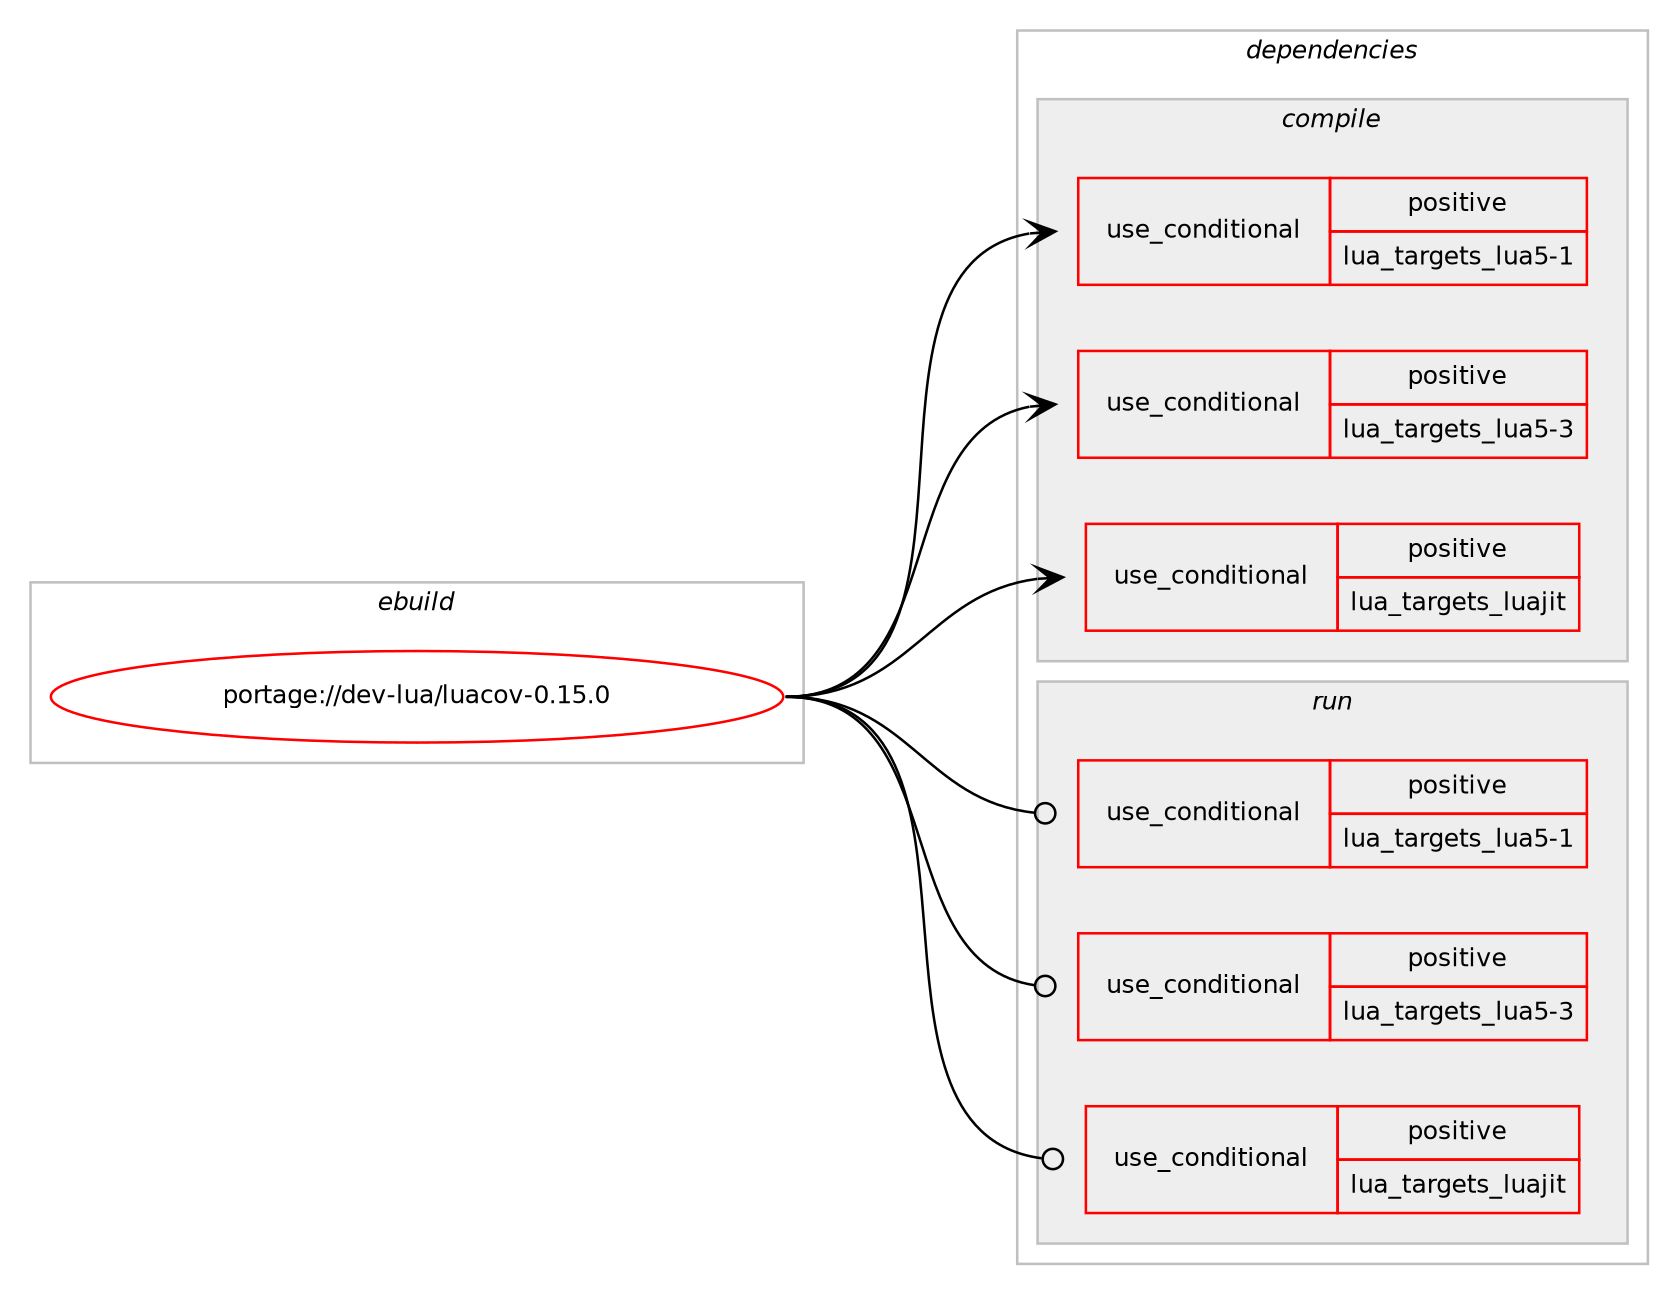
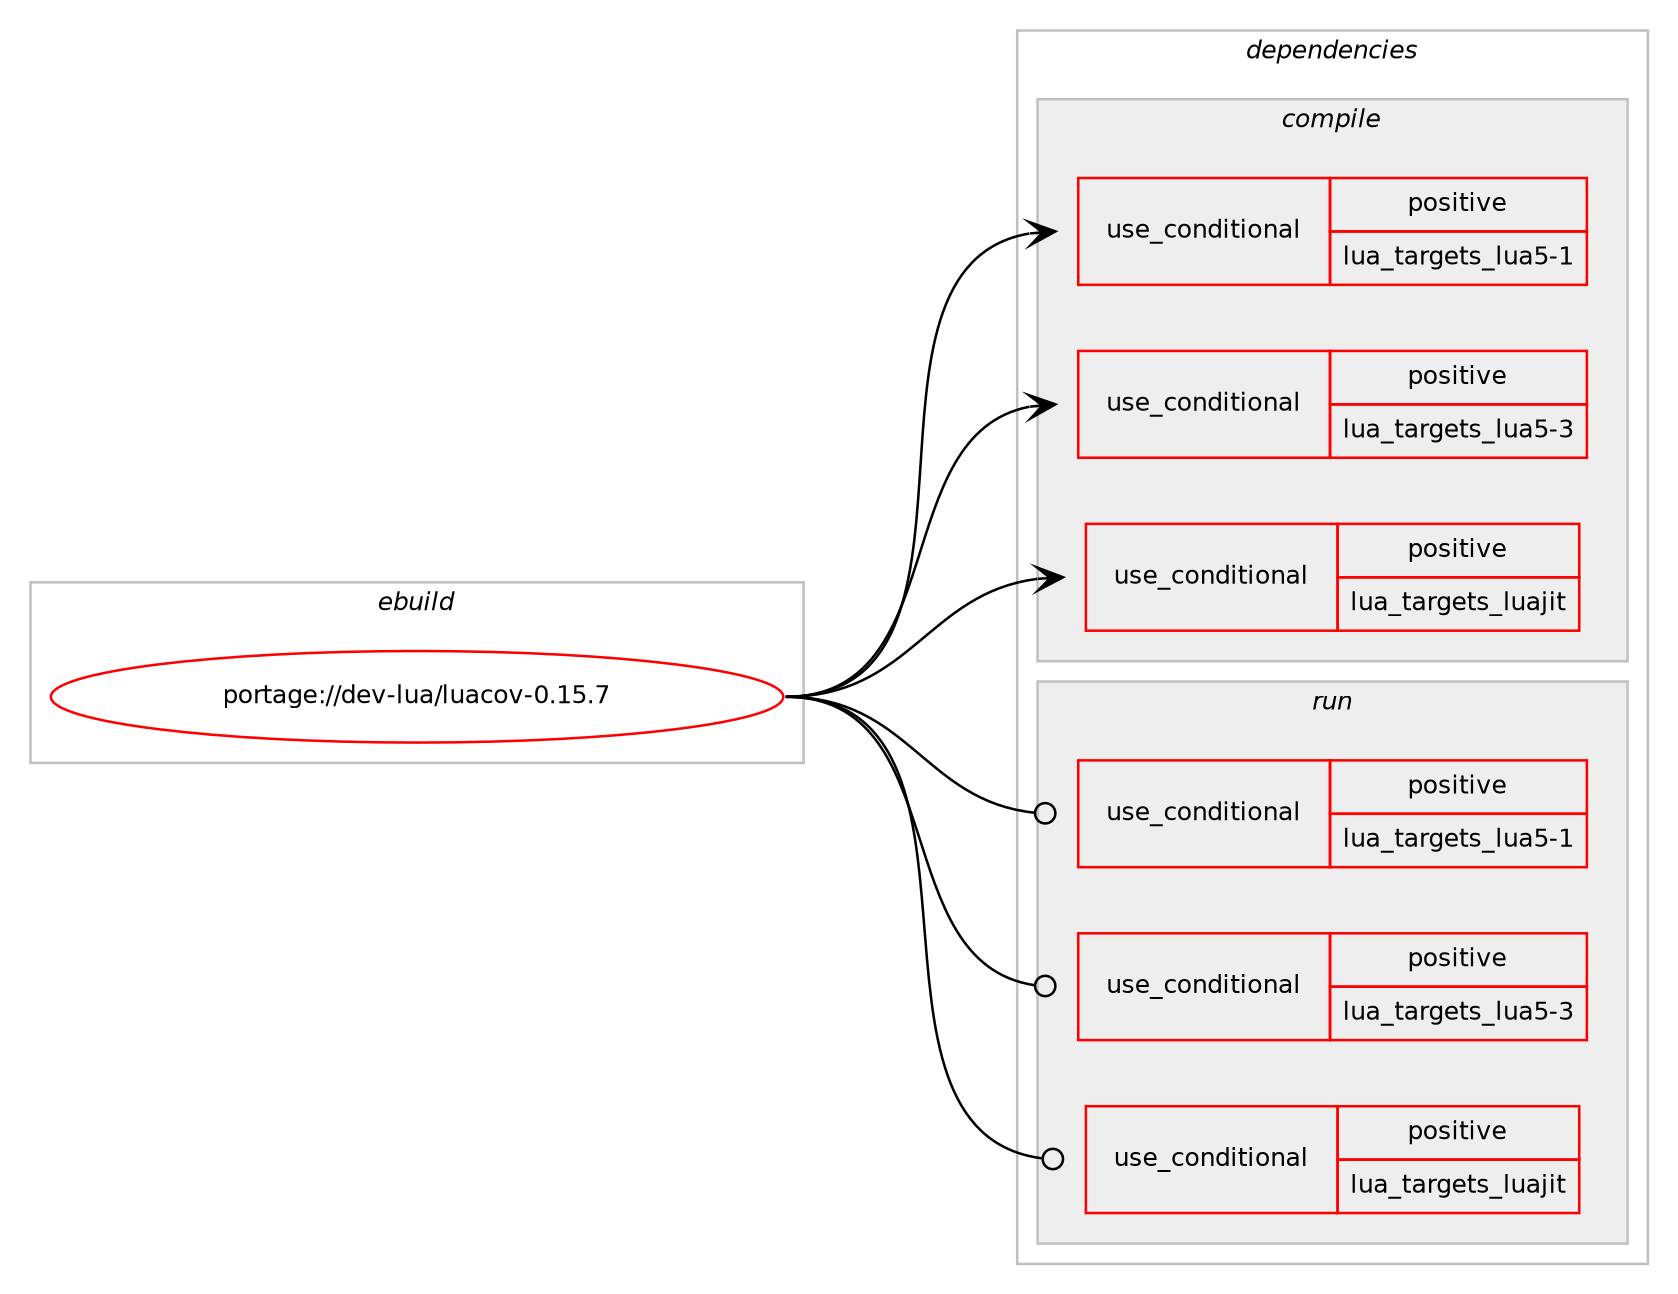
node "portage://dev-lua/luacov-0.15.0": label "portage://dev-lua/luacov-0.15.0" -> "portage://dev-lua/luacov-0.15.7"
